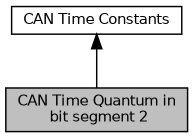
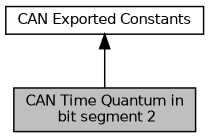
node "CAN Time Constants": label "CAN Time Constants" -> "CAN Exported Constants"
